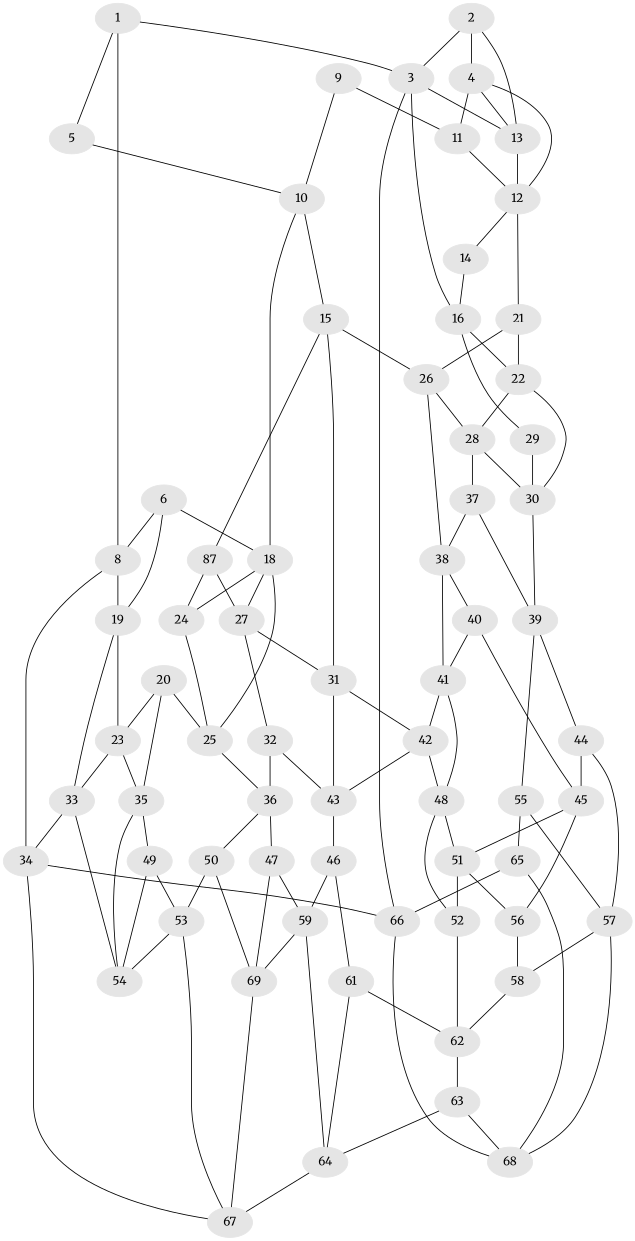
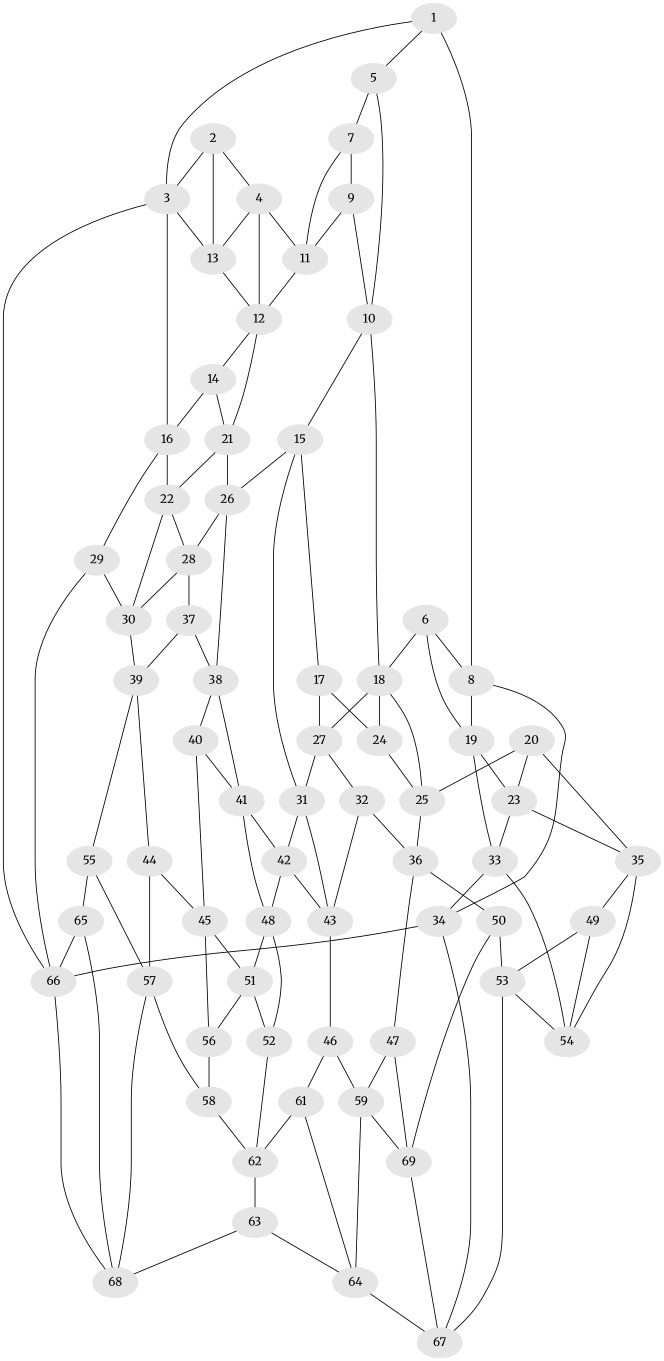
node "7": added
edge "14" -- "21": added
node "87": label "87" -> "17"
edge "29" -- "66": added
